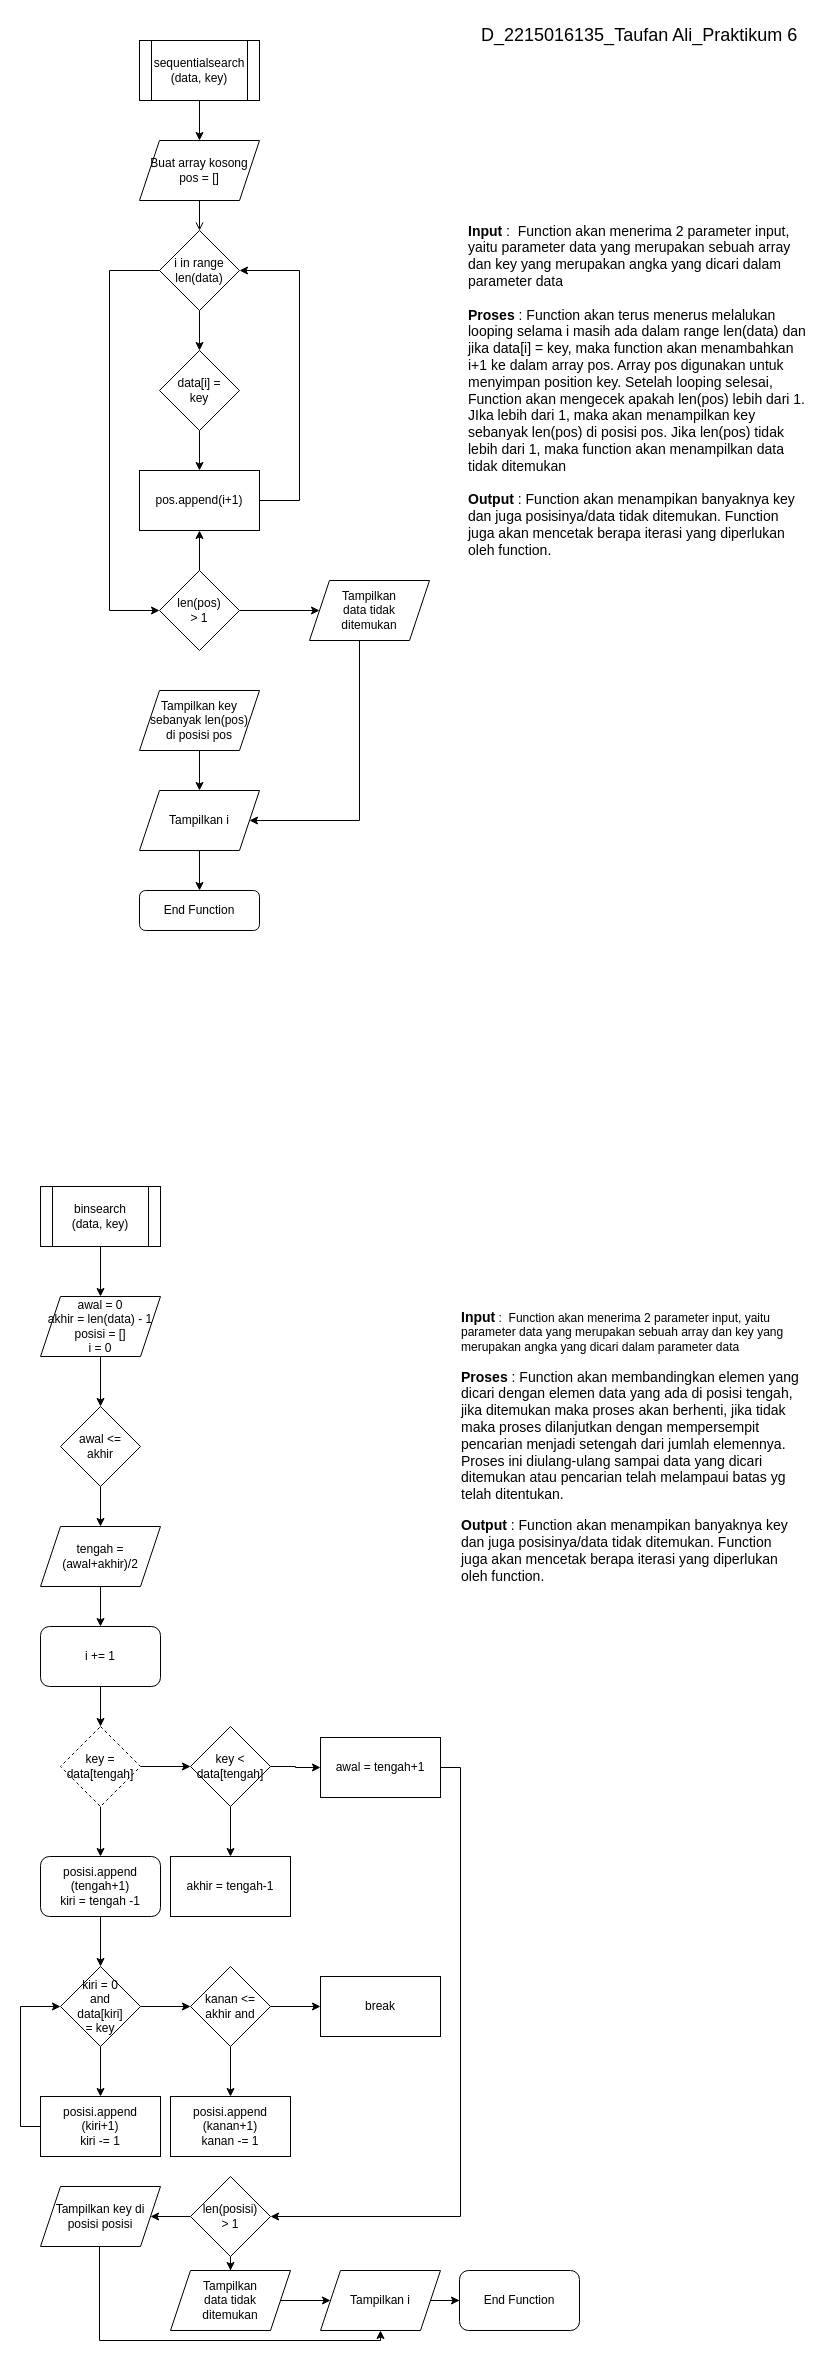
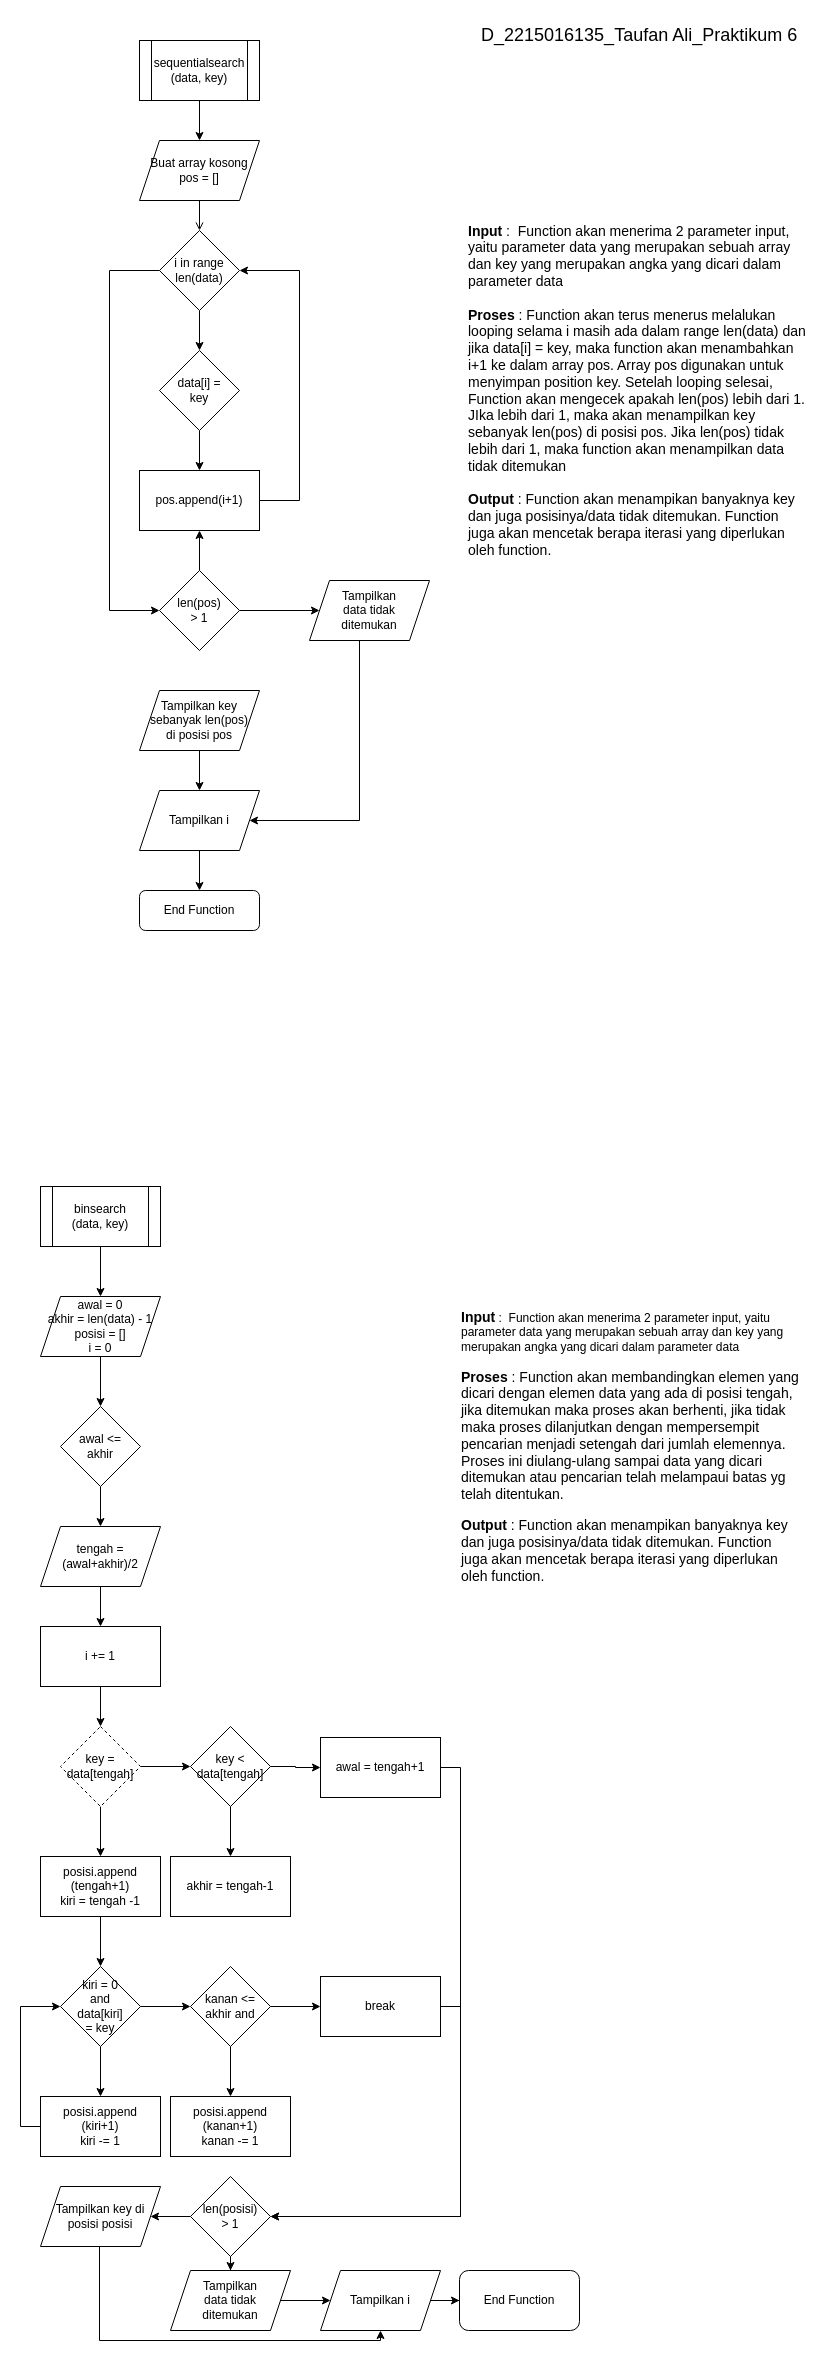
node "i += 1": shape rounded rectangle -> rectangle
node "posisi.append (tengah+1) kiri = tengah -1": shape rounded rectangle -> rectangle
edge "break" -> "len(posisi) > 1": added
